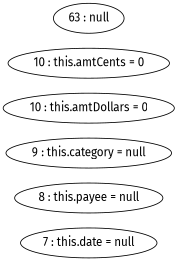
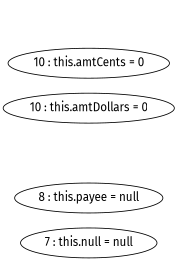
node "63 : null": removed
node "9 : this.category = null": removed
node "7 : this.date = null": label "7 : this.date = null" -> "7 : this.null = null"
